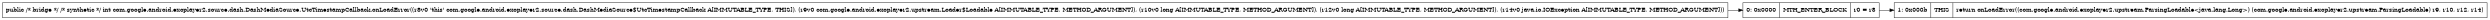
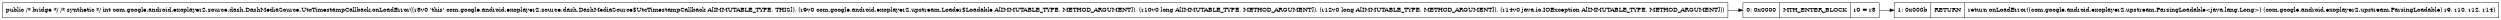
node "1: 0x000b": text "THIS" -> "RETURN"
